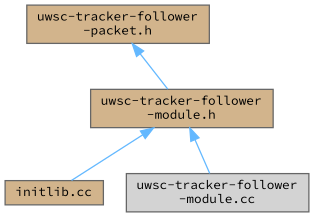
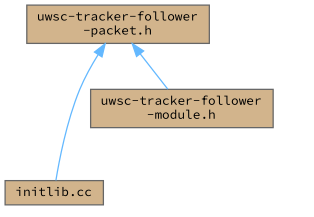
edge "initlib.cc" -> "uwsc-tracker-follower -module.h": now "initlib.cc" -> "uwsc-tracker-follower -packet.h"
node "uwsc-tracker-follower -module.cc": removed
